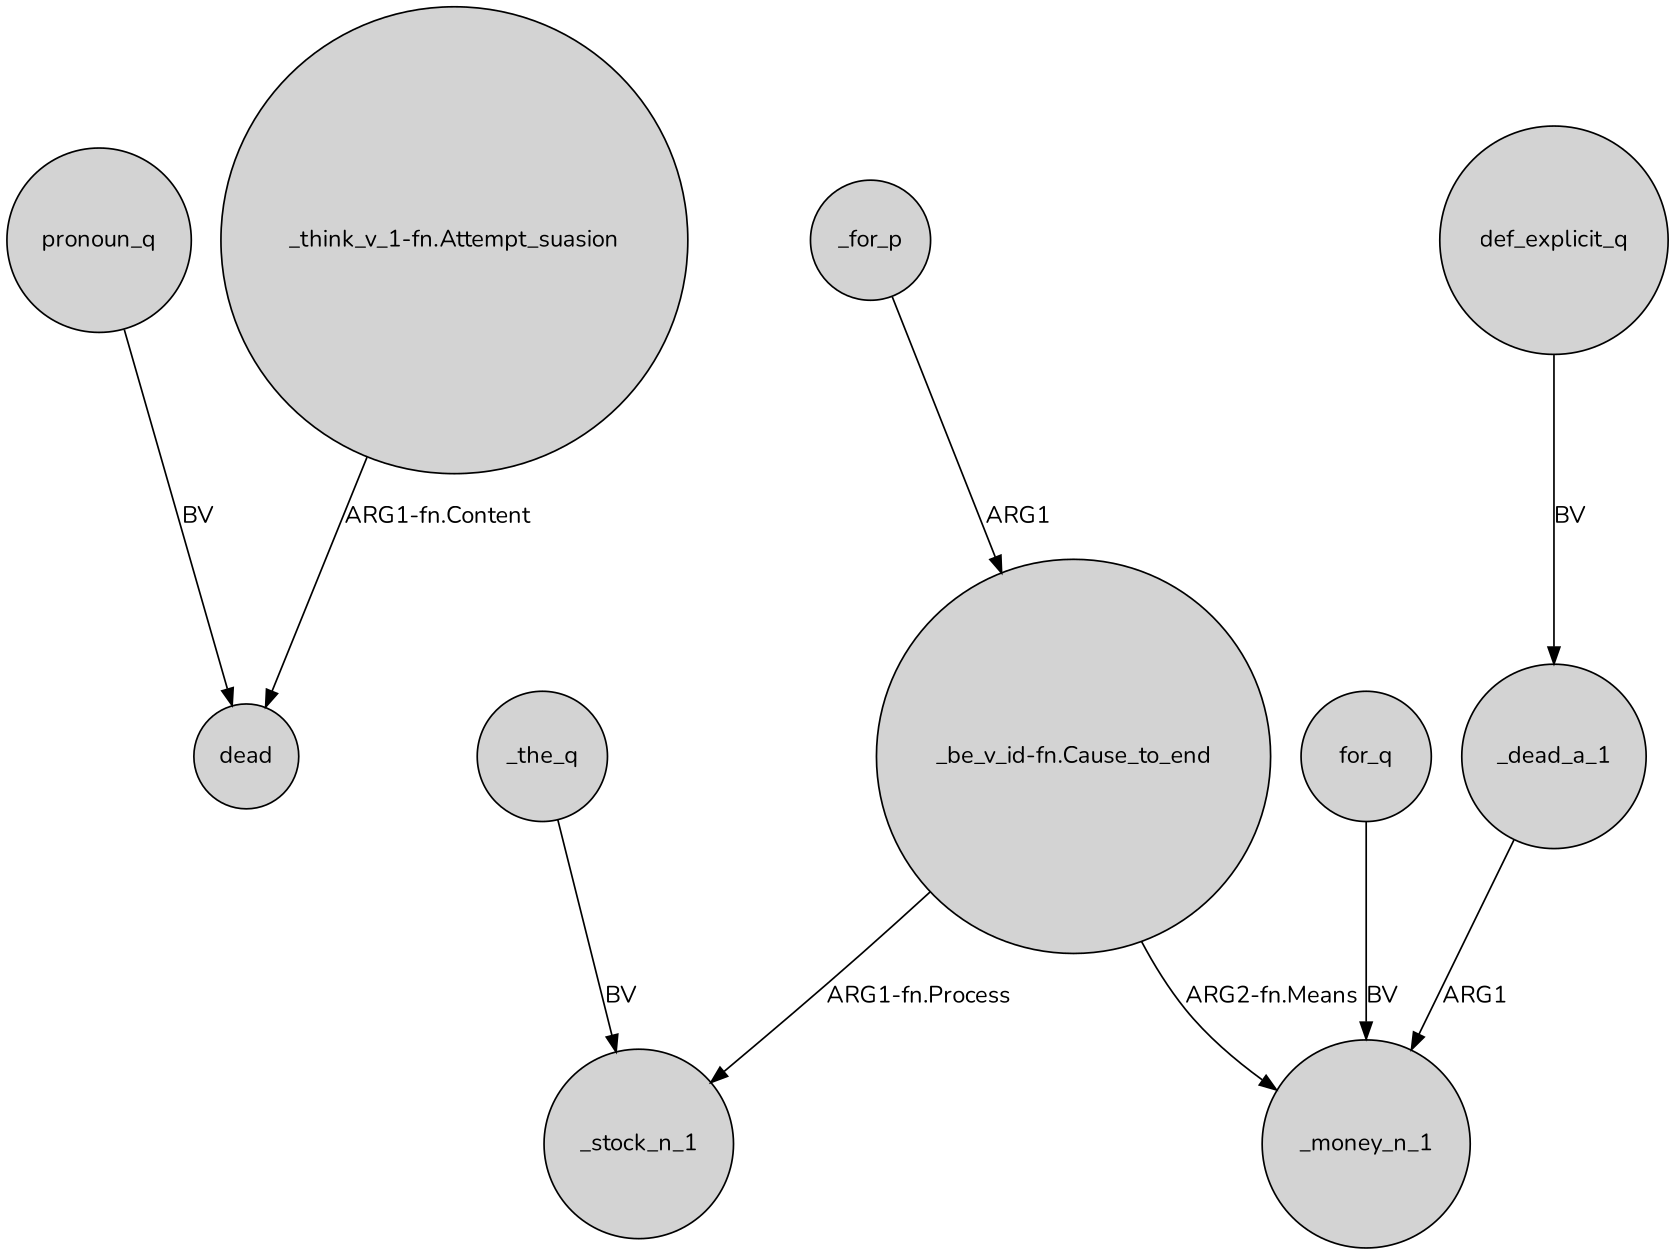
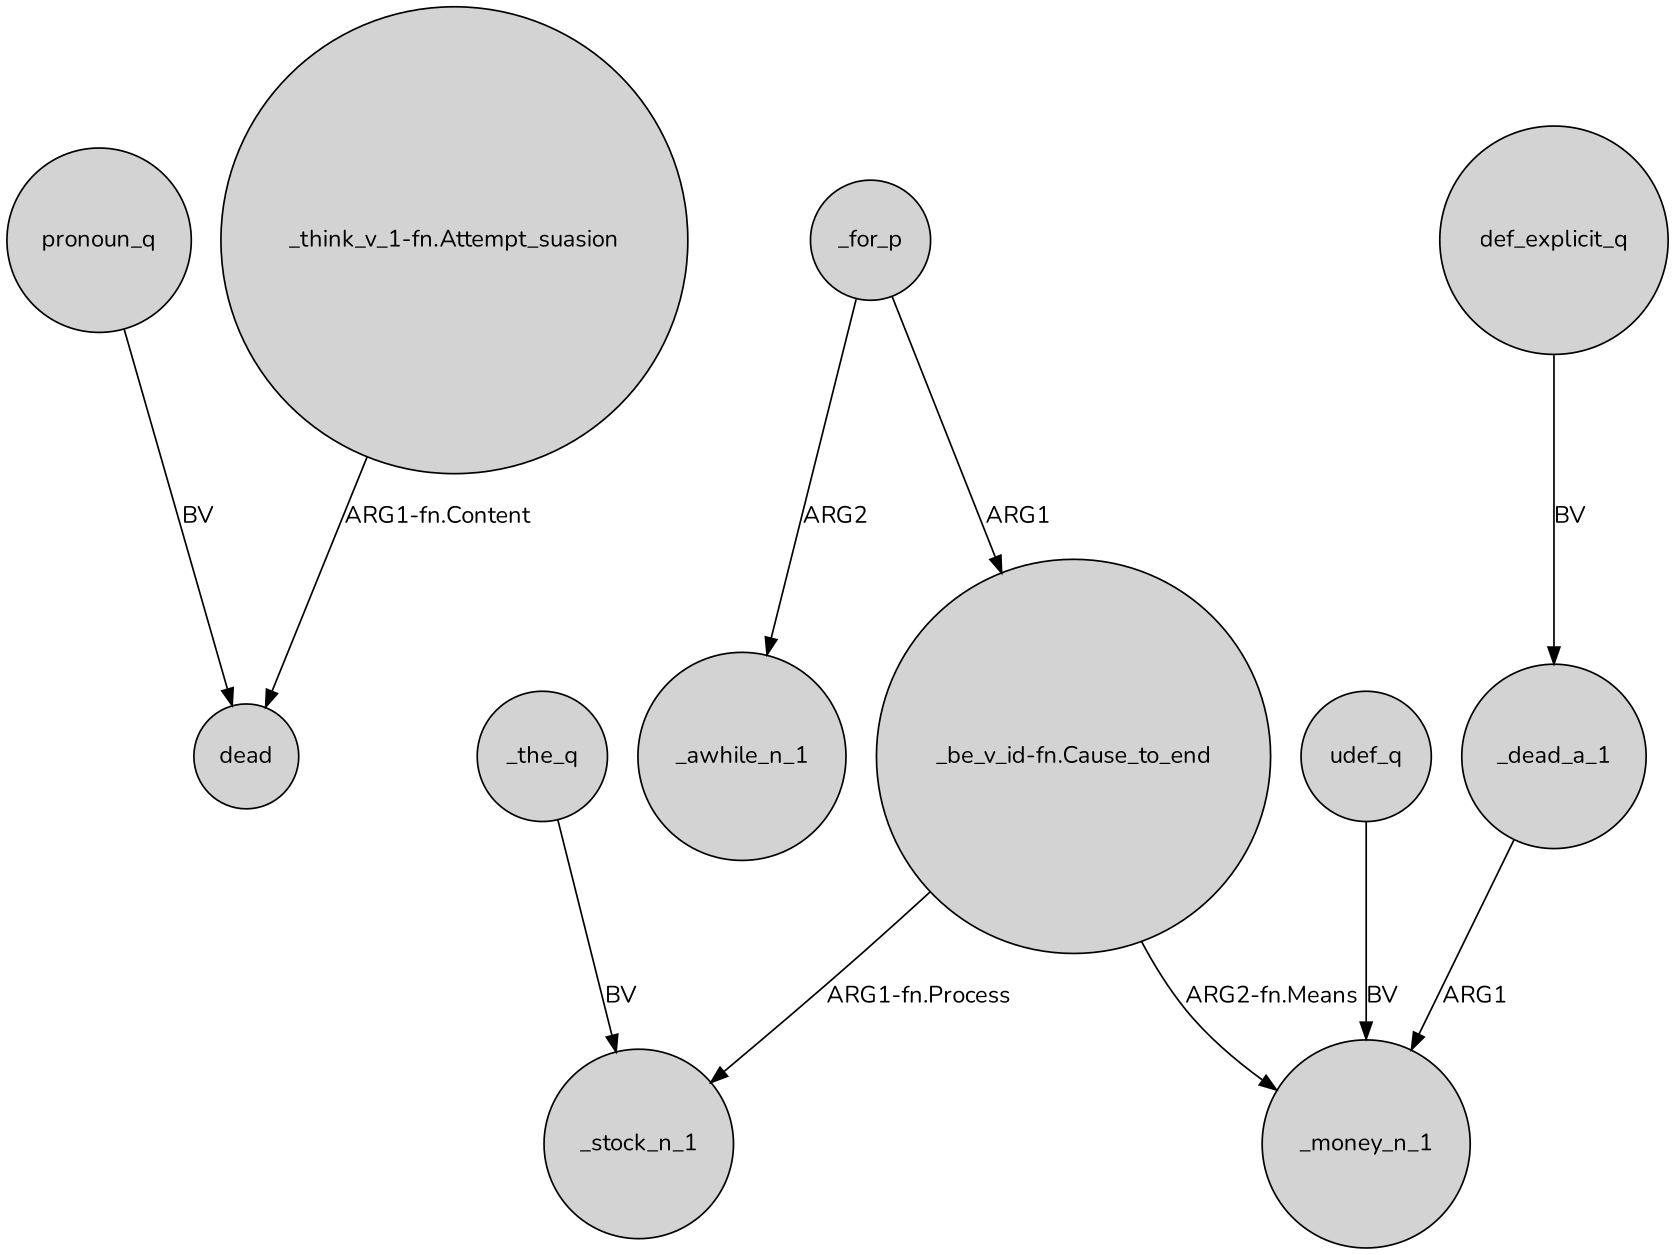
node "_awhile_n_1": added
node "for_q": label "for_q" -> "udef_q"
